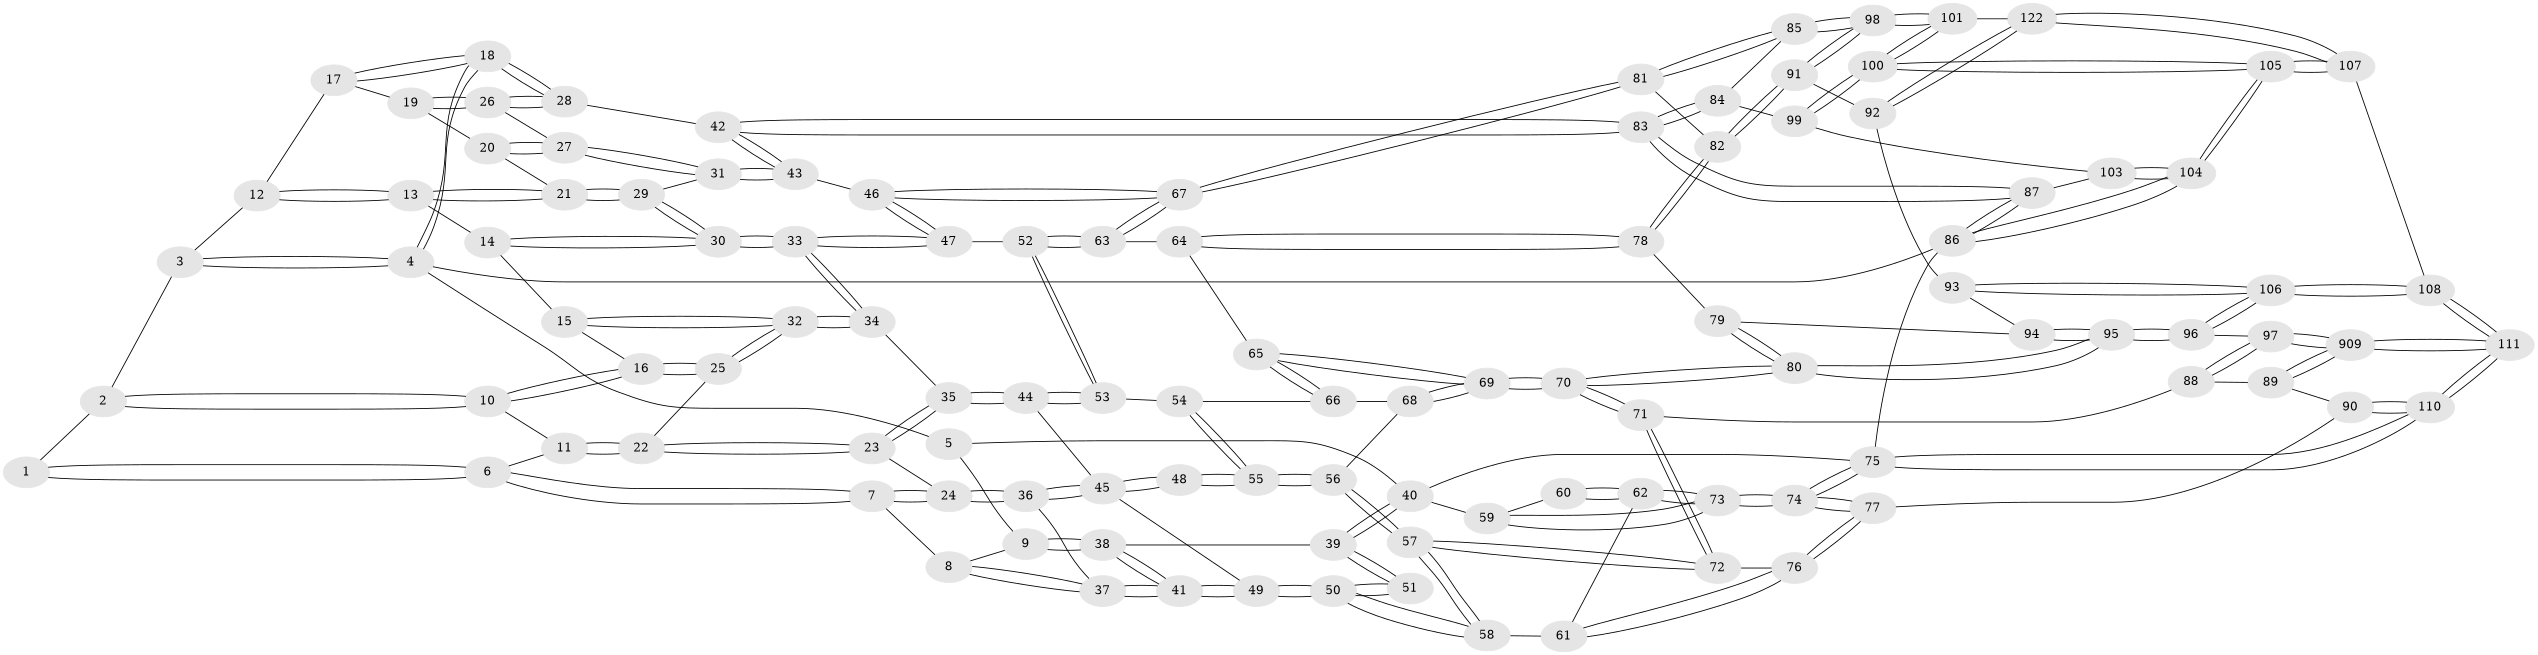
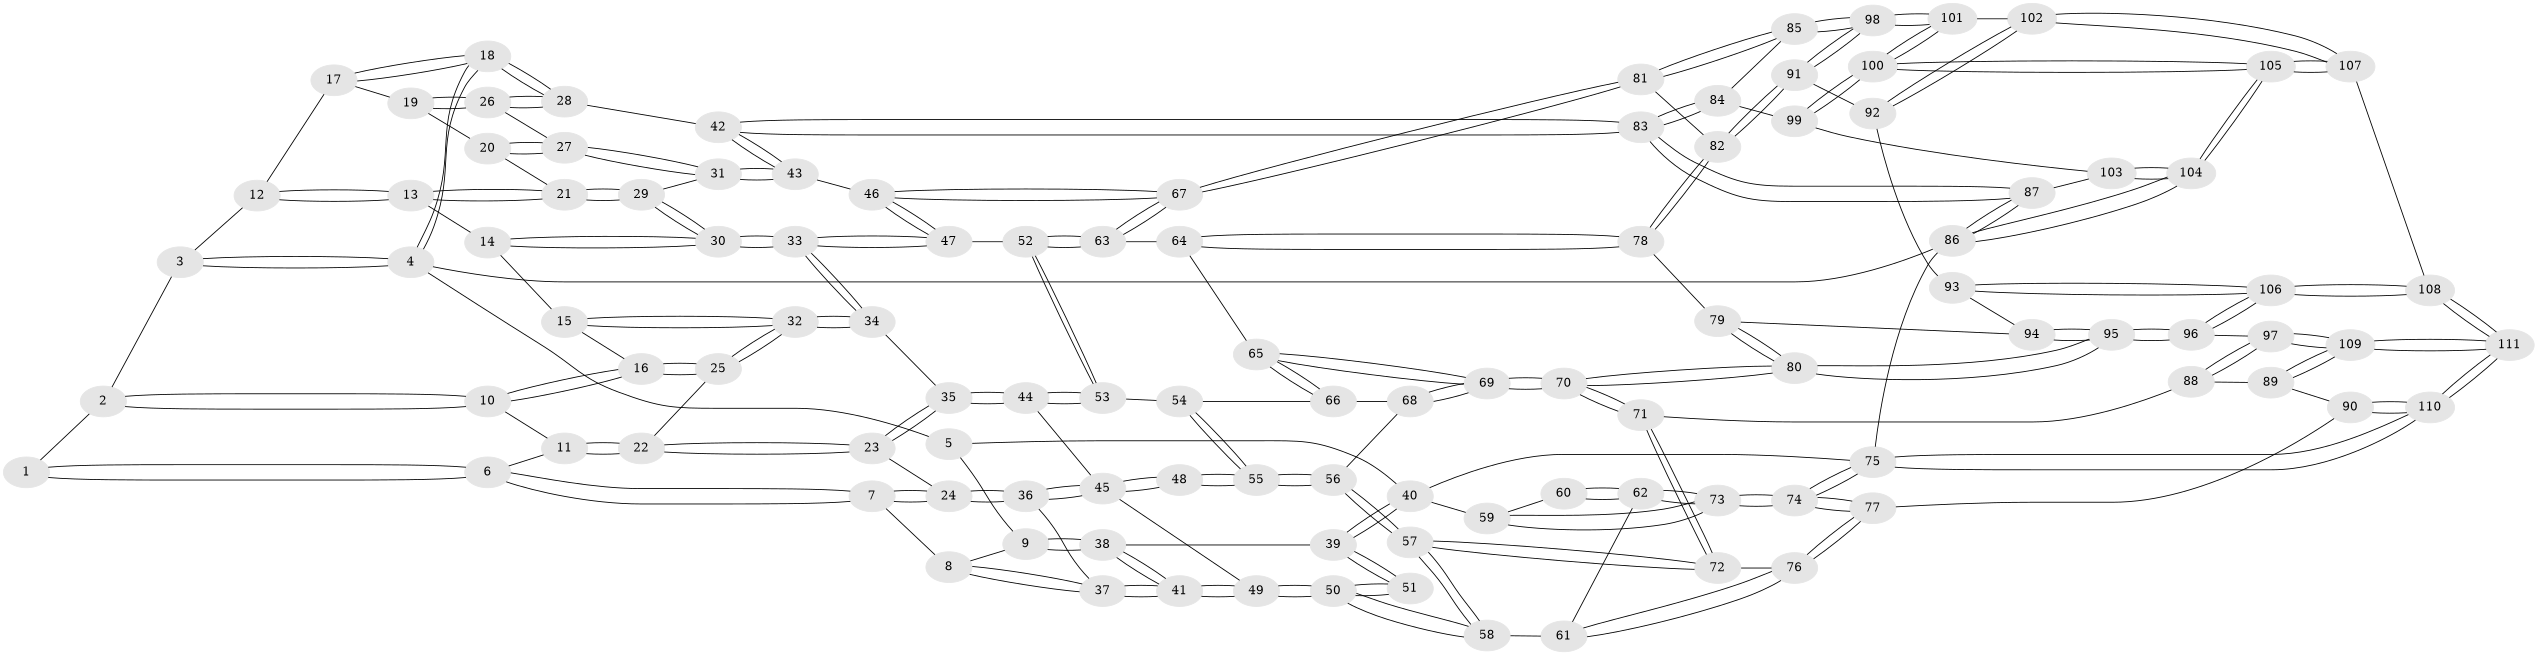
node "122": label "122" -> "102"
node "909": label "909" -> "109"
